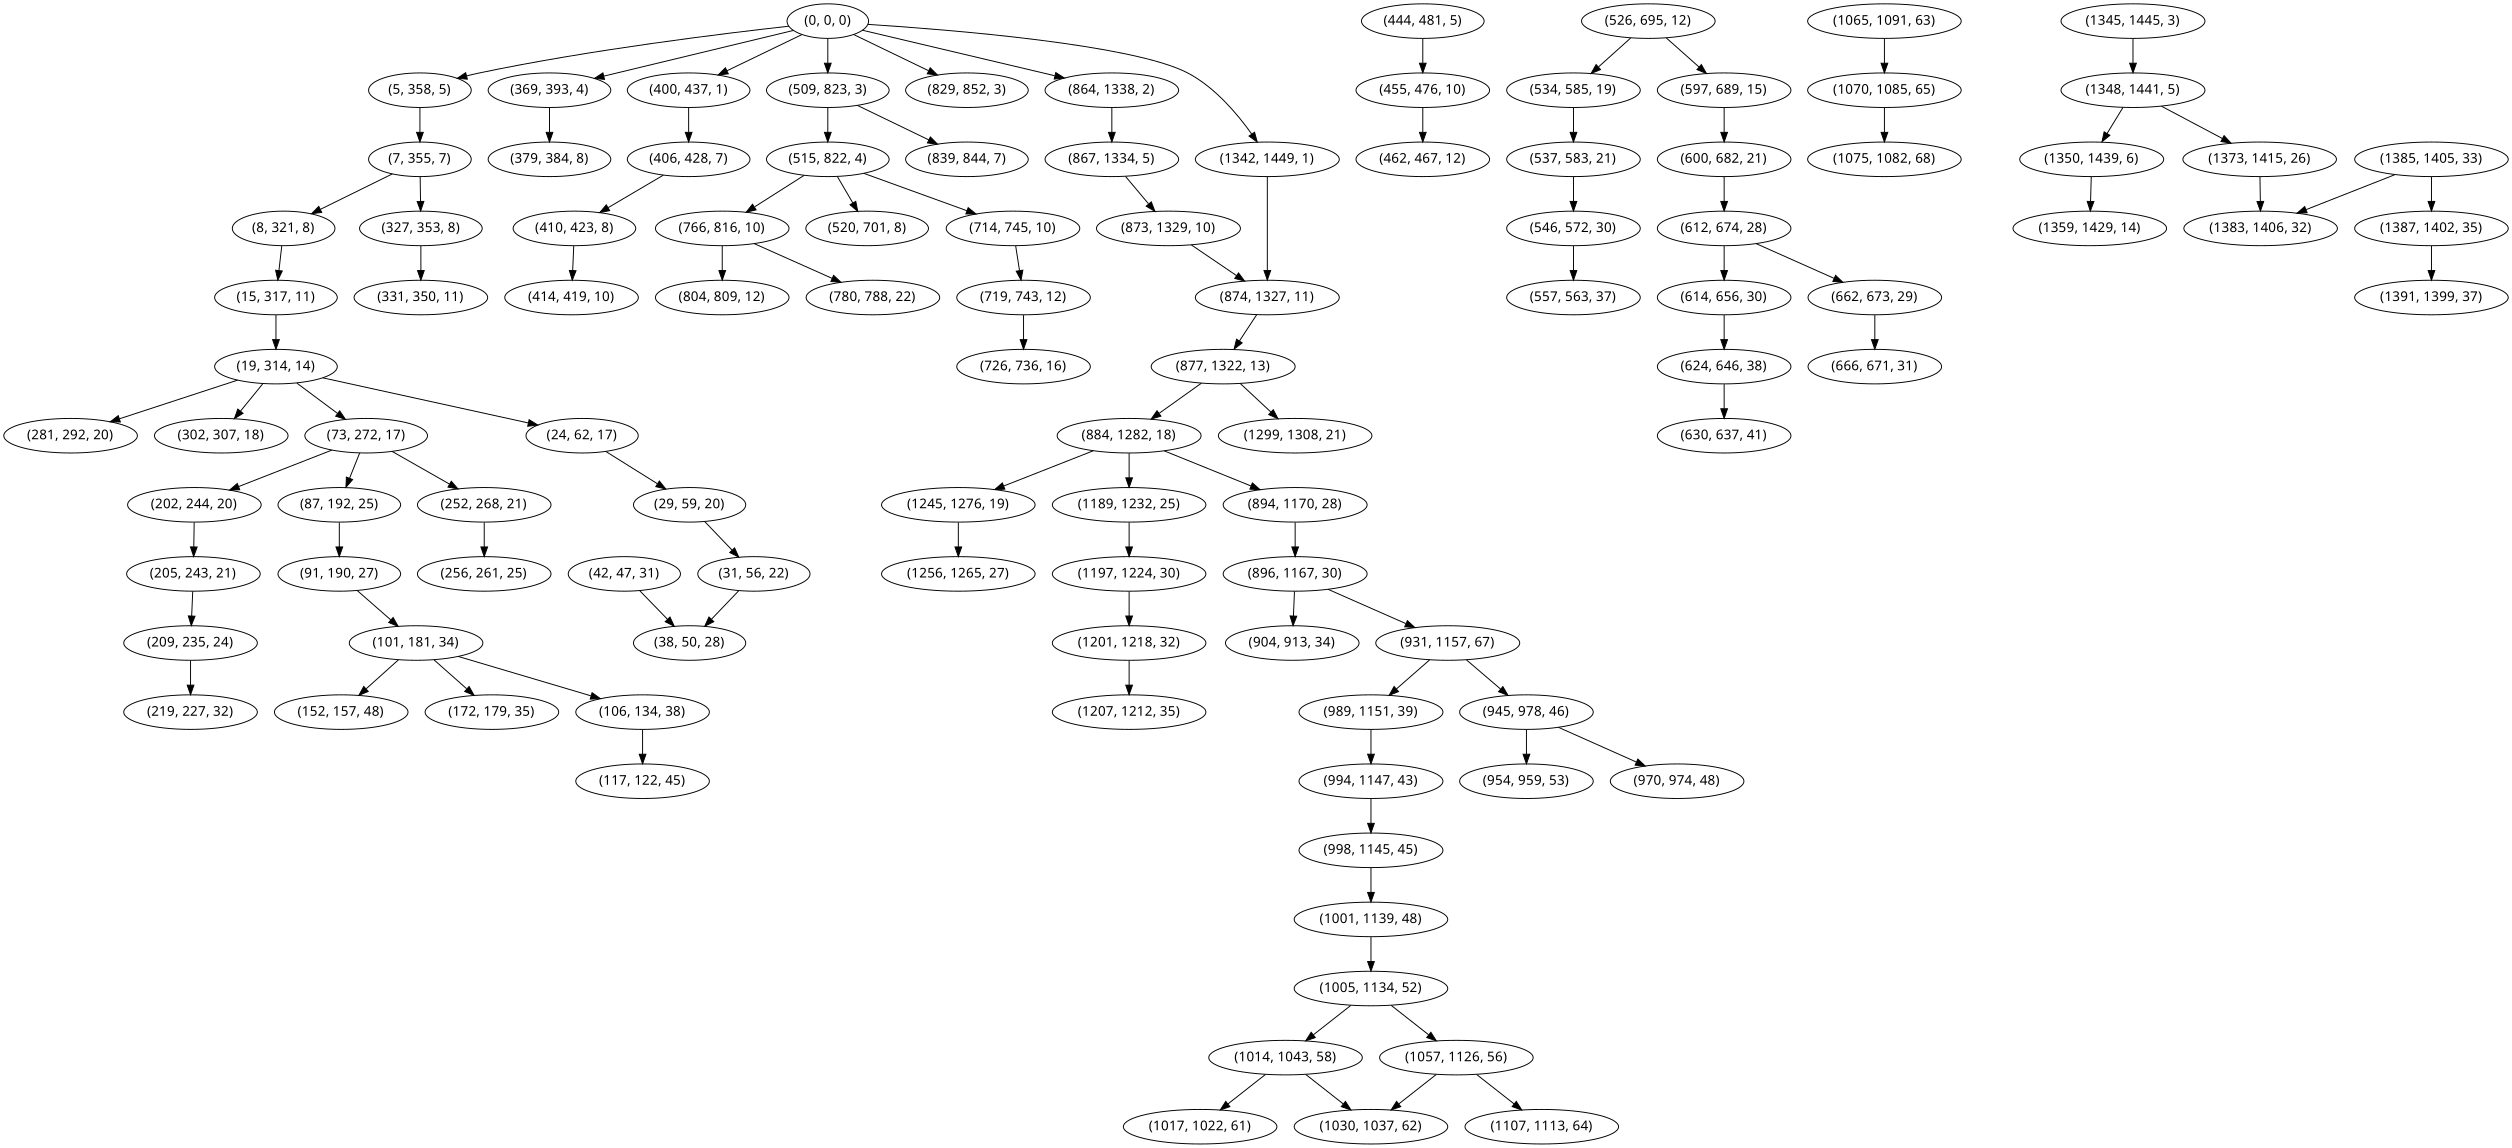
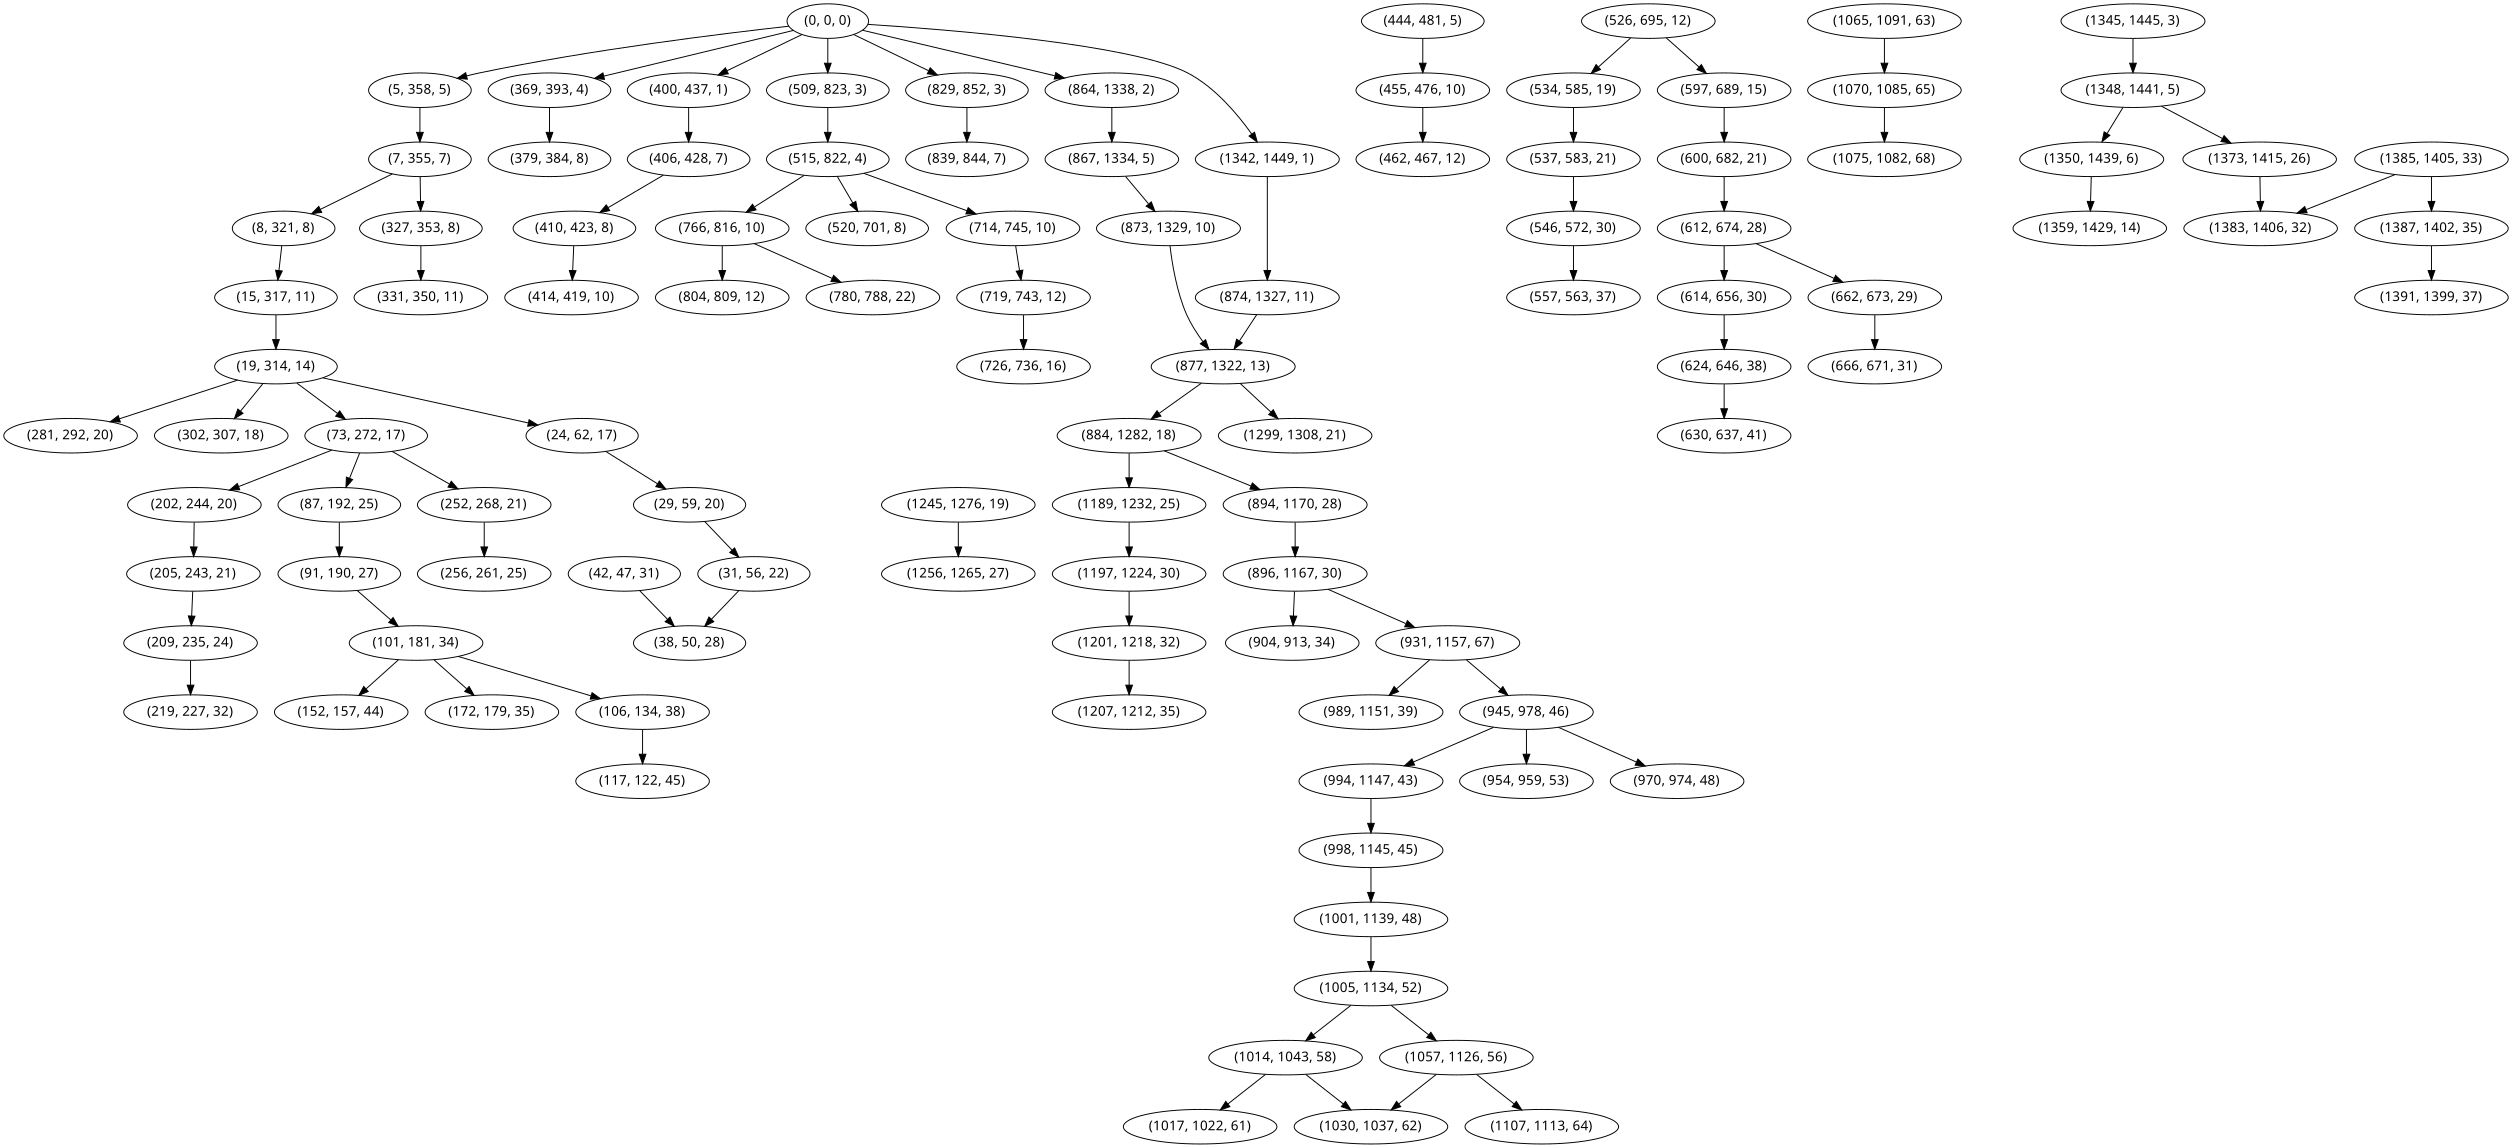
edge "(509, 823, 3)" -> "(839, 844, 7)": now "(829, 852, 3)" -> "(839, 844, 7)"
edge "(873, 1329, 10)" -> "(874, 1327, 11)": now "(873, 1329, 10)" -> "(877, 1322, 13)"
edge "(884, 1282, 18)" -> "(1245, 1276, 19)": removed
node "(152, 157, 48)": label "(152, 157, 48)" -> "(152, 157, 44)"
edge "(989, 1151, 39)" -> "(994, 1147, 43)": now "(945, 978, 46)" -> "(994, 1147, 43)"
